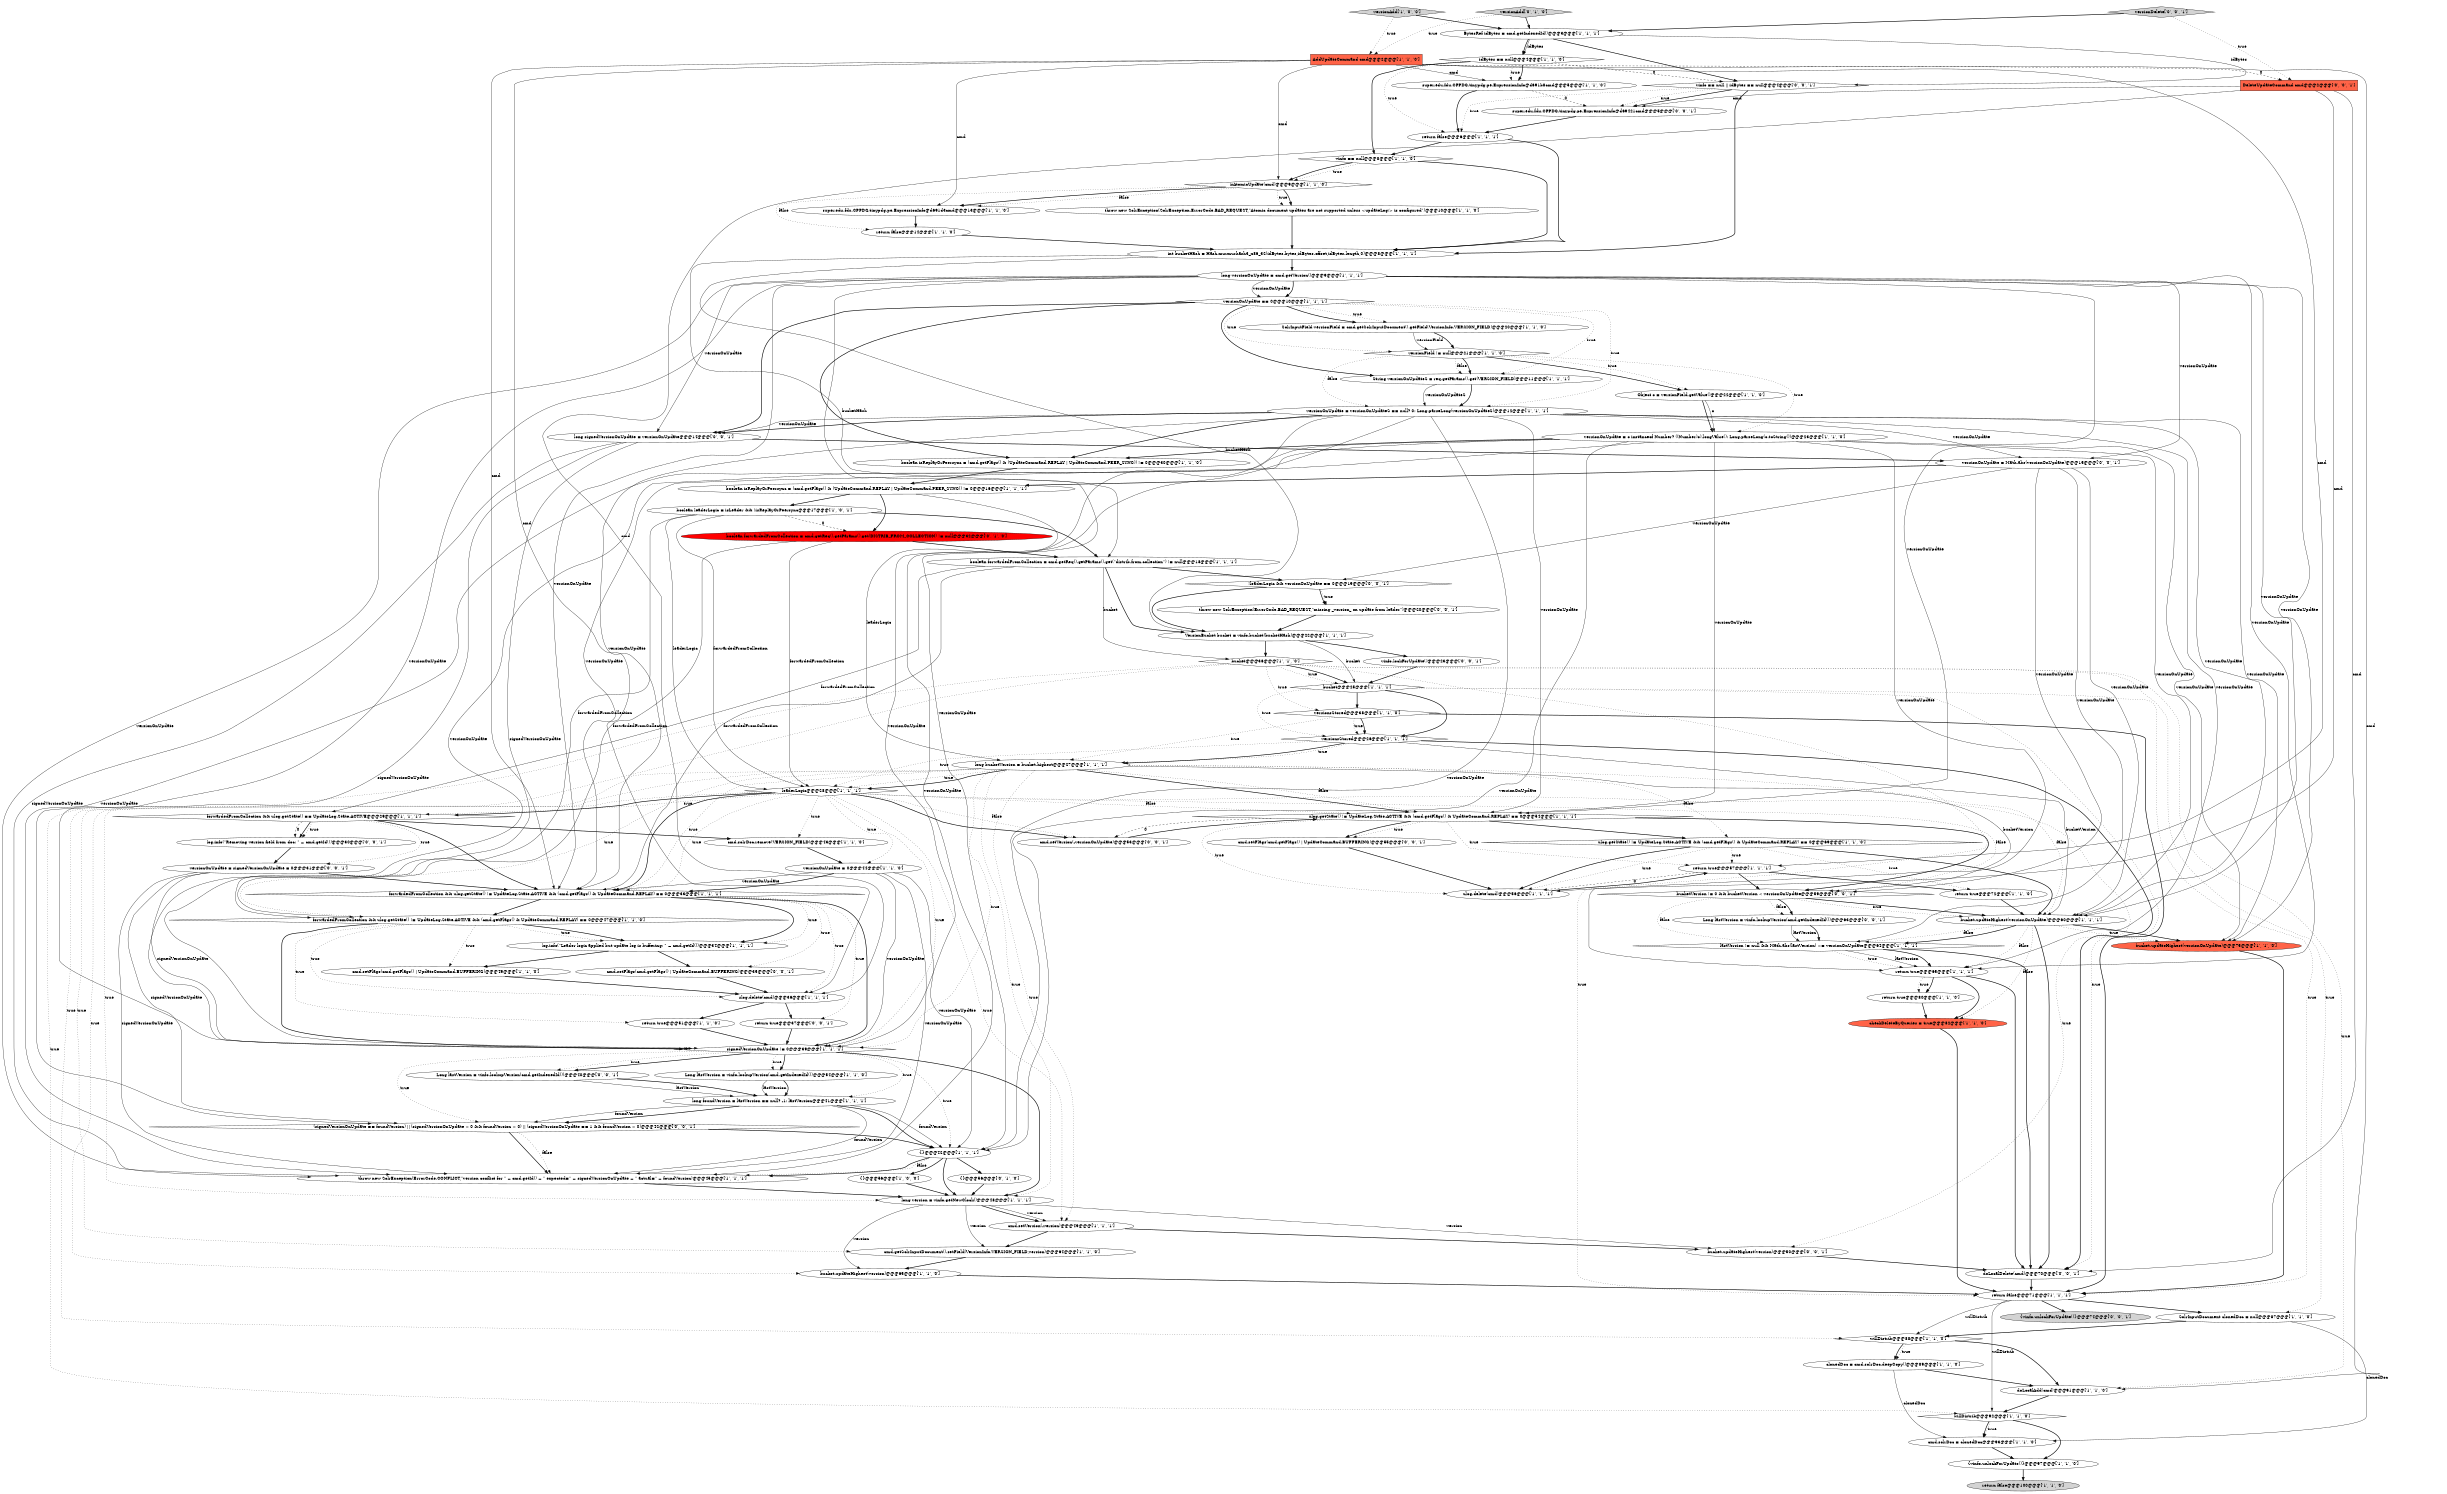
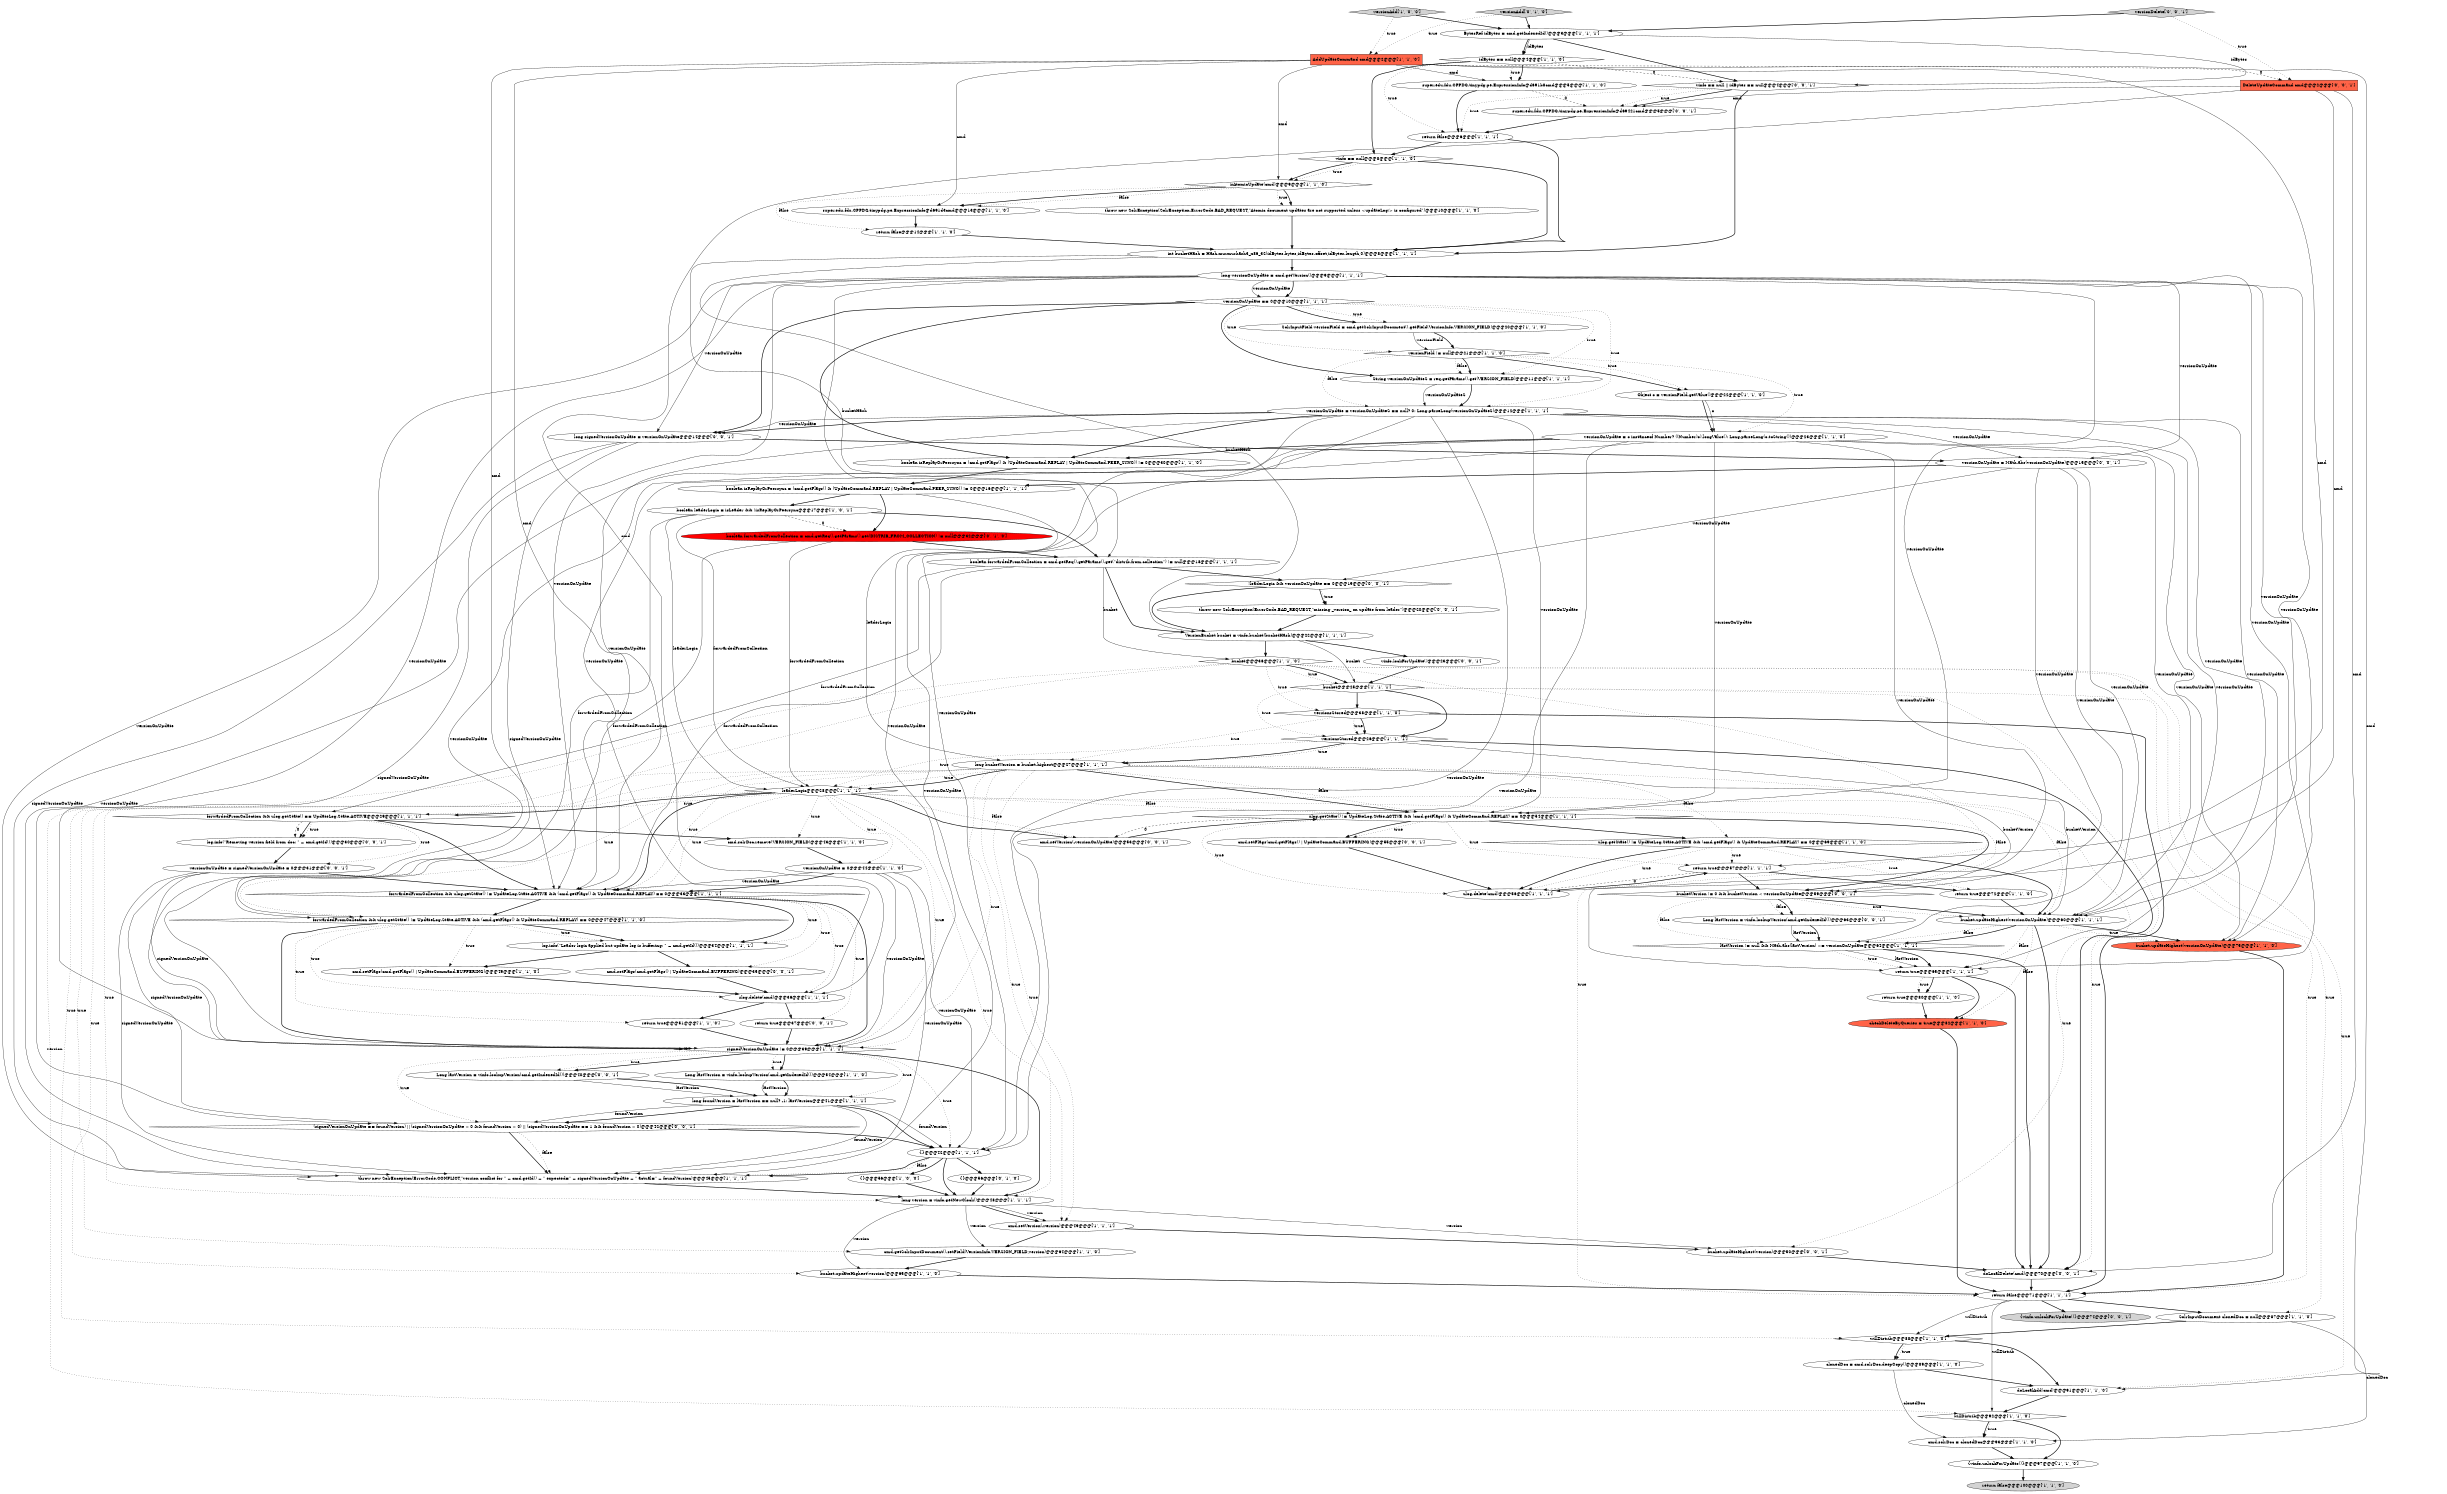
edge "bucket@@@36@@@['1', '1', '0']" -> "willDistrib@@@92@@@['1', '1', '0']": label "true" -> "version"
